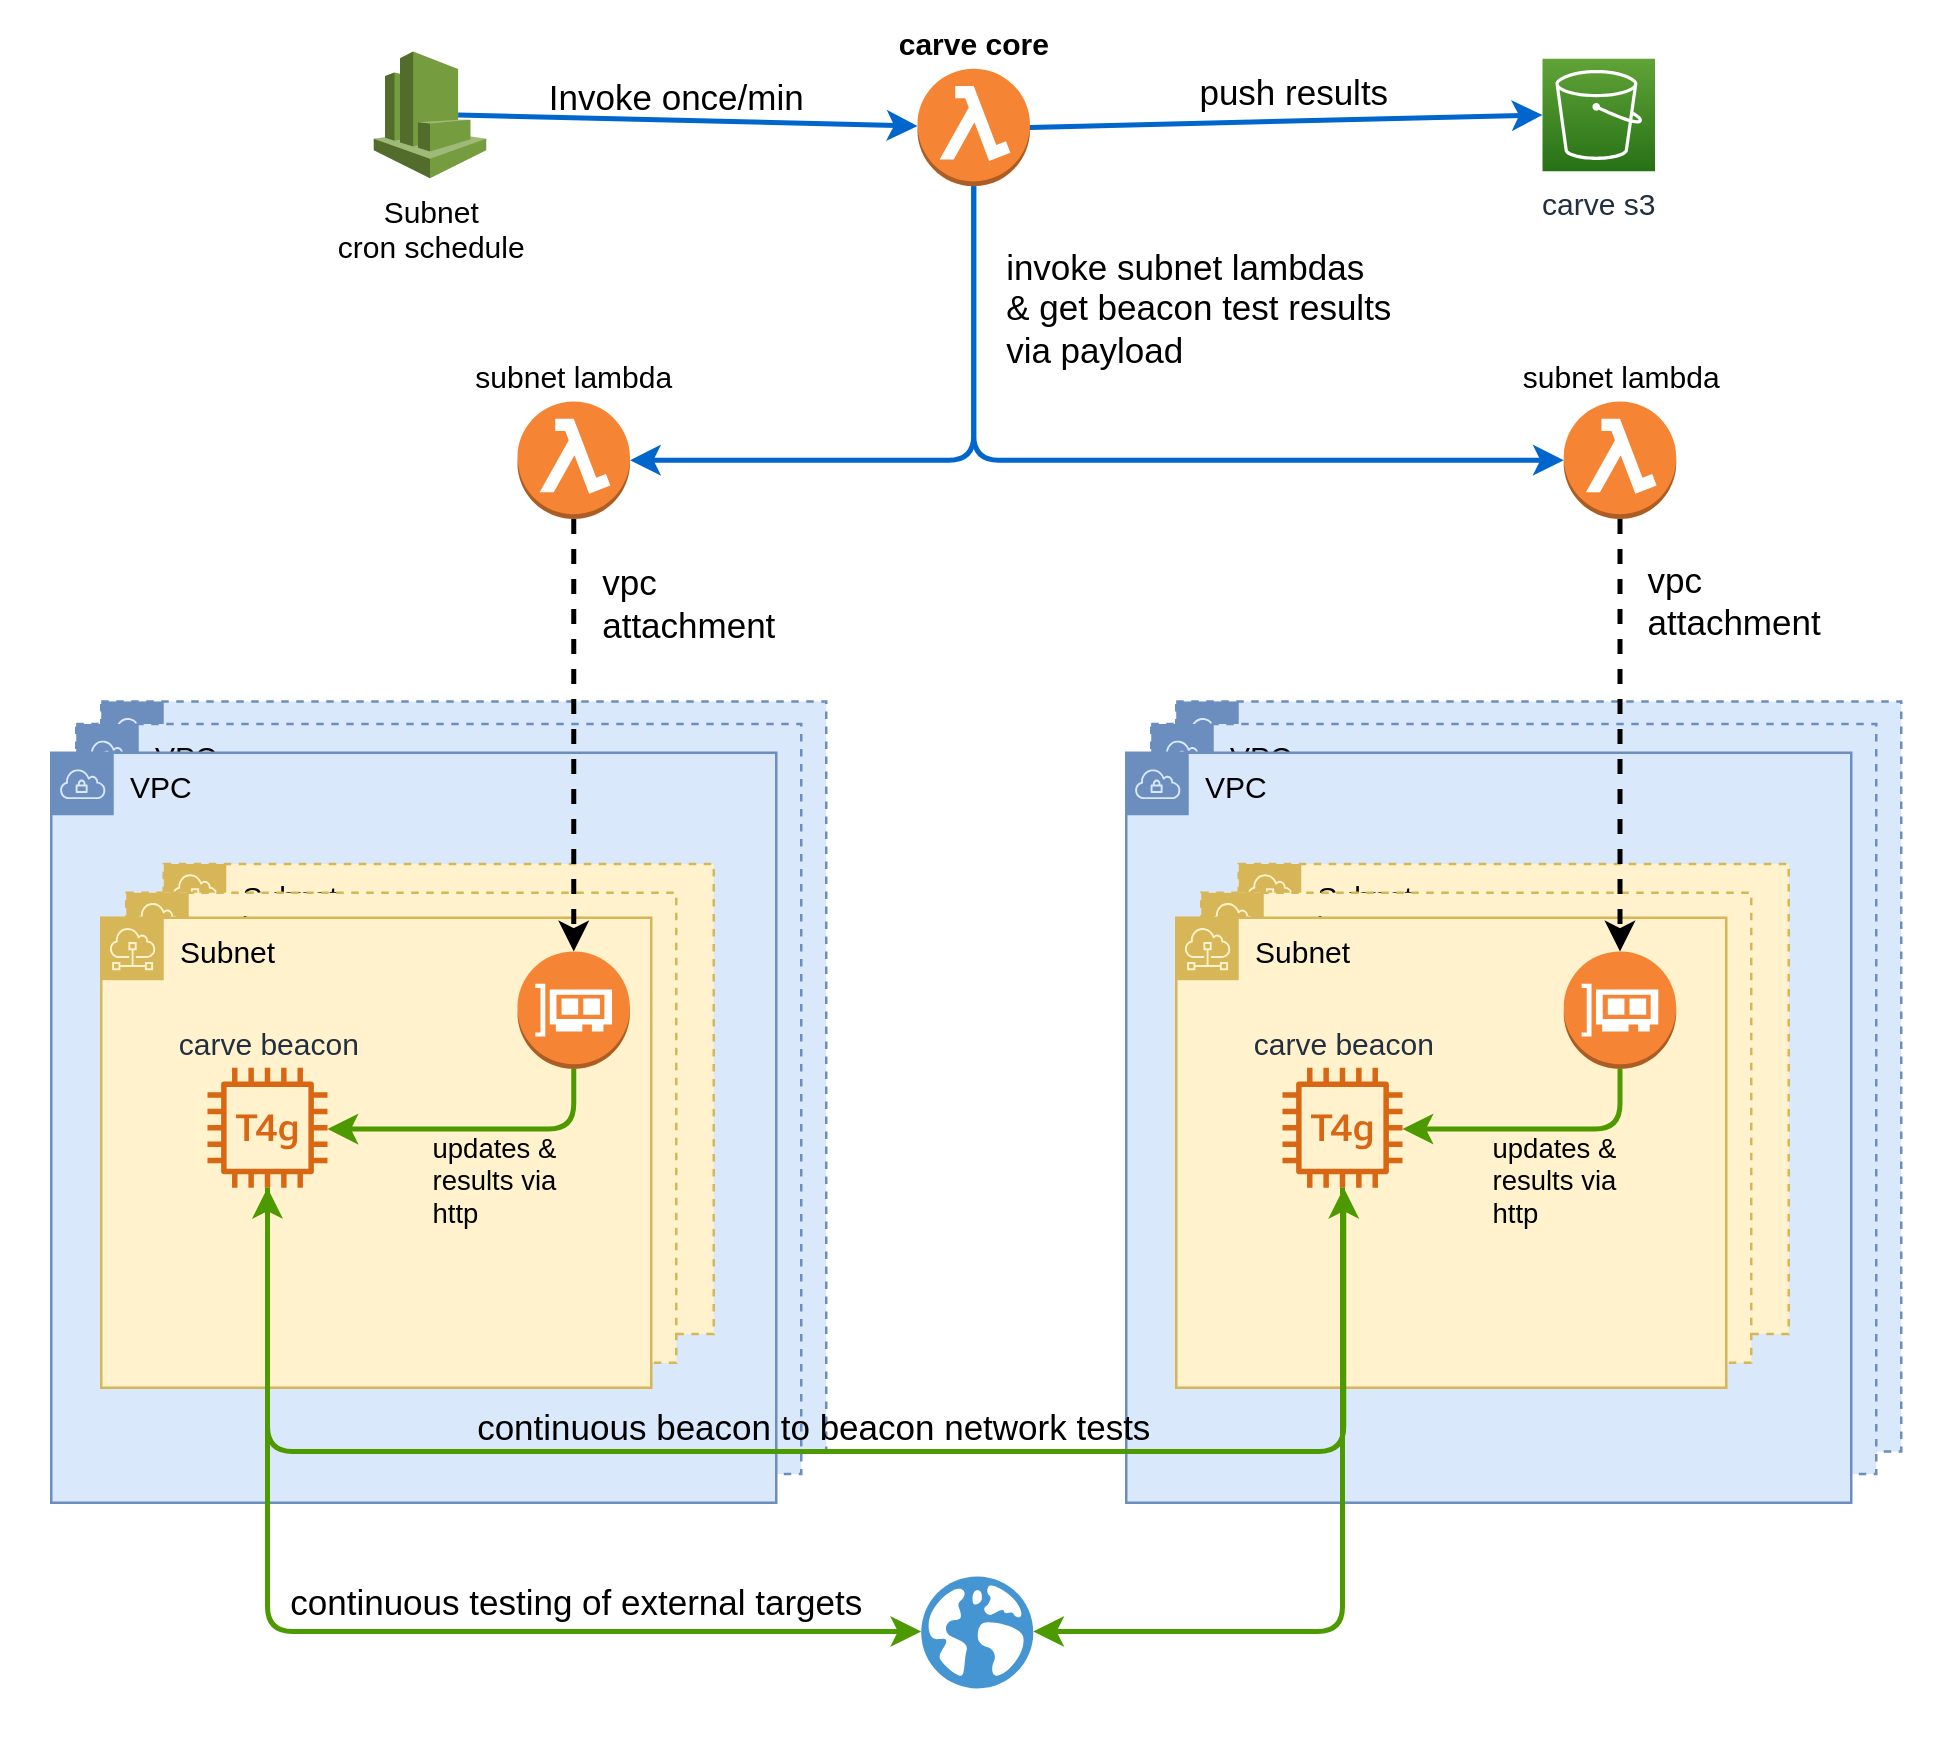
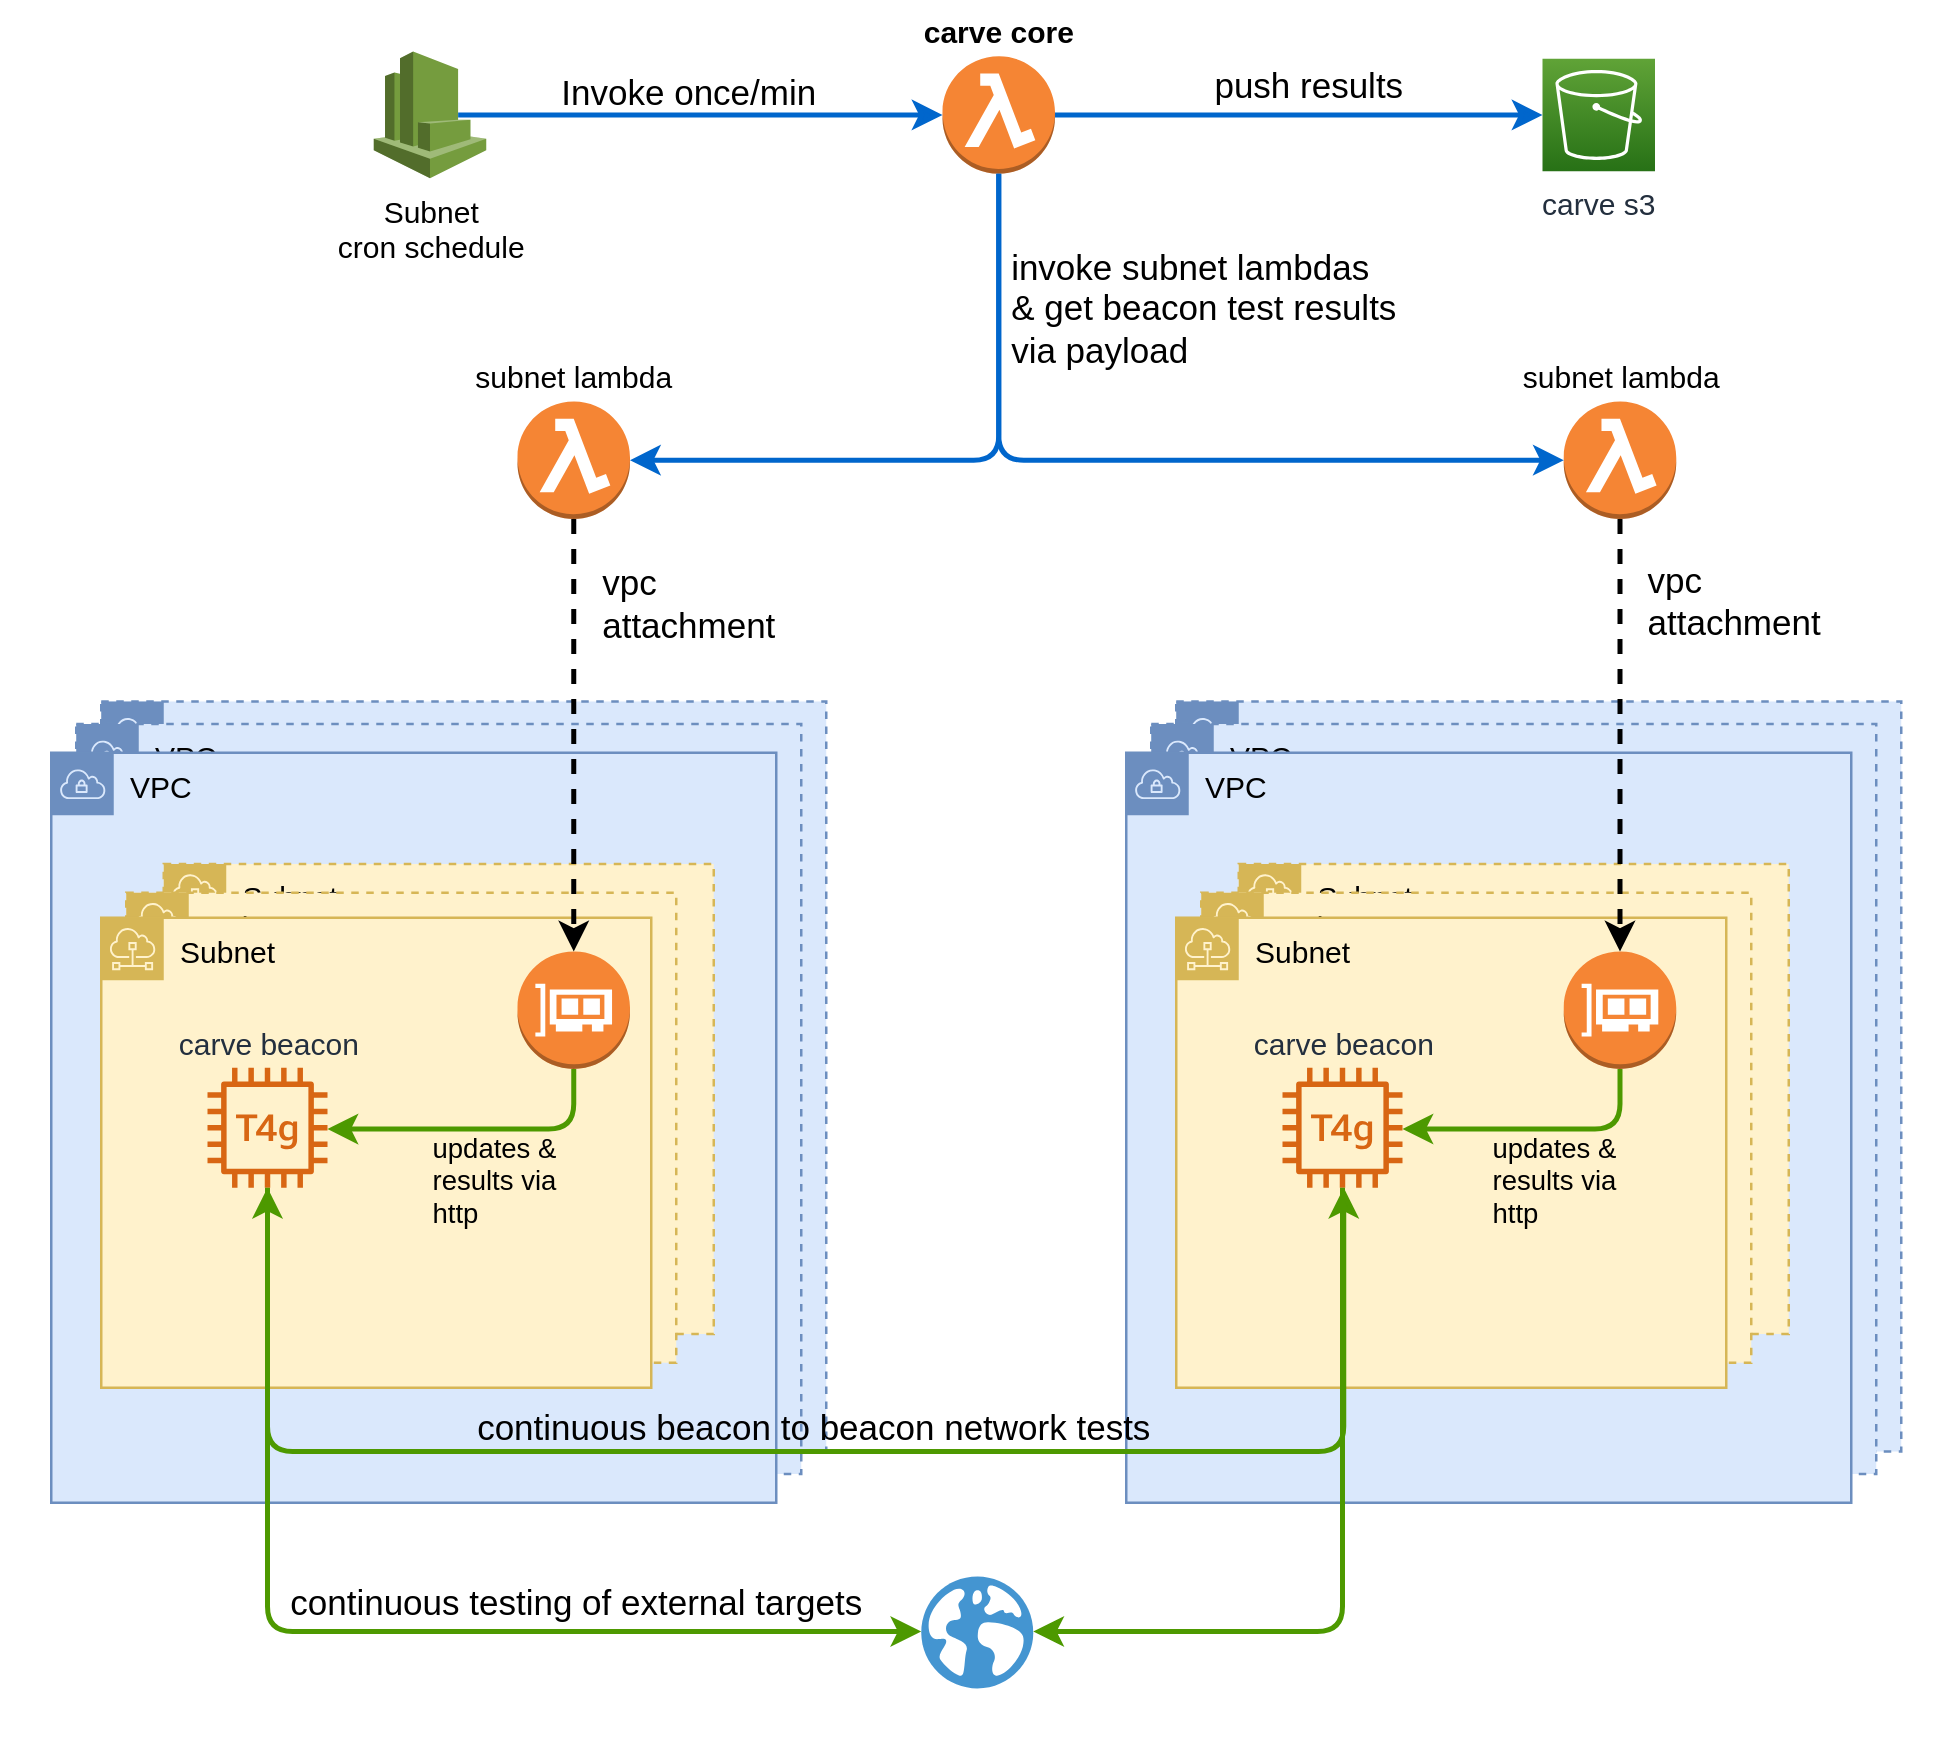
node "carve core": moved (974, 127) -> (999, 115)
